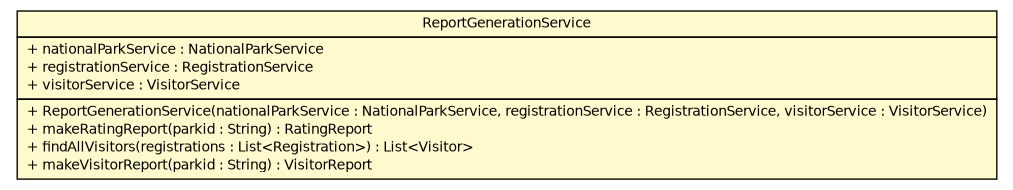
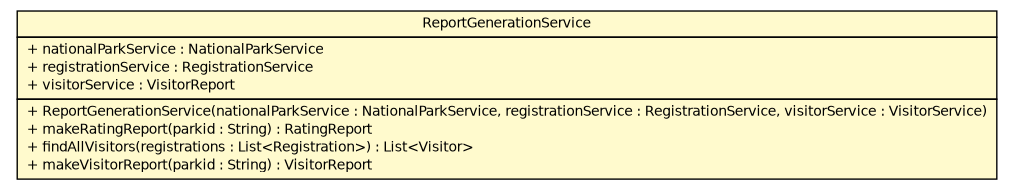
node "ReportGenerationService": text "+ visitorService : VisitorService" -> "+ visitorService : VisitorReport"
